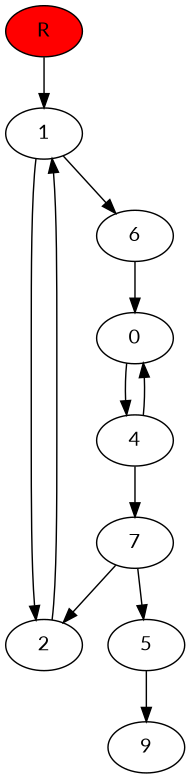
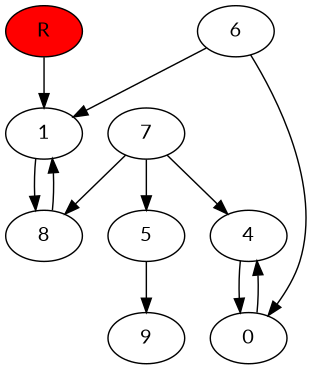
edge "1" -> "6": reversed
edge "4" -> "7": reversed
node "2": label "2" -> "8"
